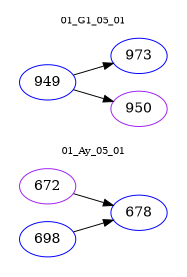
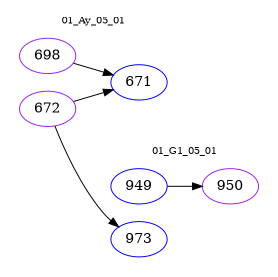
edge "949" -> "973": now "672" -> "973"
node "678": label "678" -> "671"
node "698": color blue -> purple
